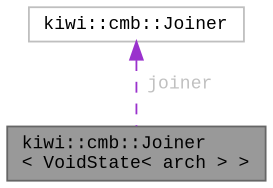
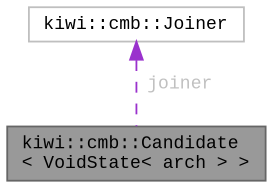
node "kiwi::cmb::Joiner < VoidState< arch > >": label "kiwi::cmb::Joiner < VoidState< arch > >" -> "kiwi::cmb::Candidate < VoidState< arch > >"
